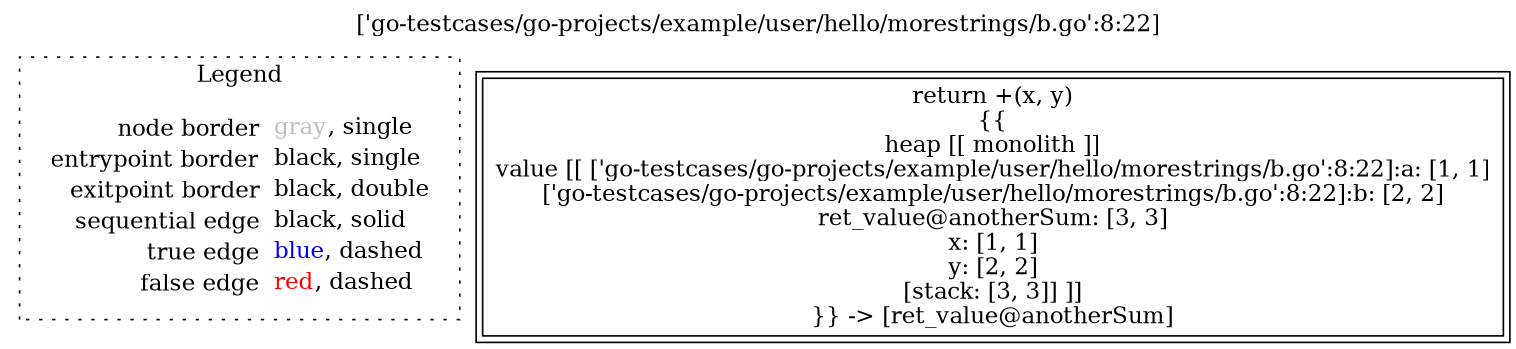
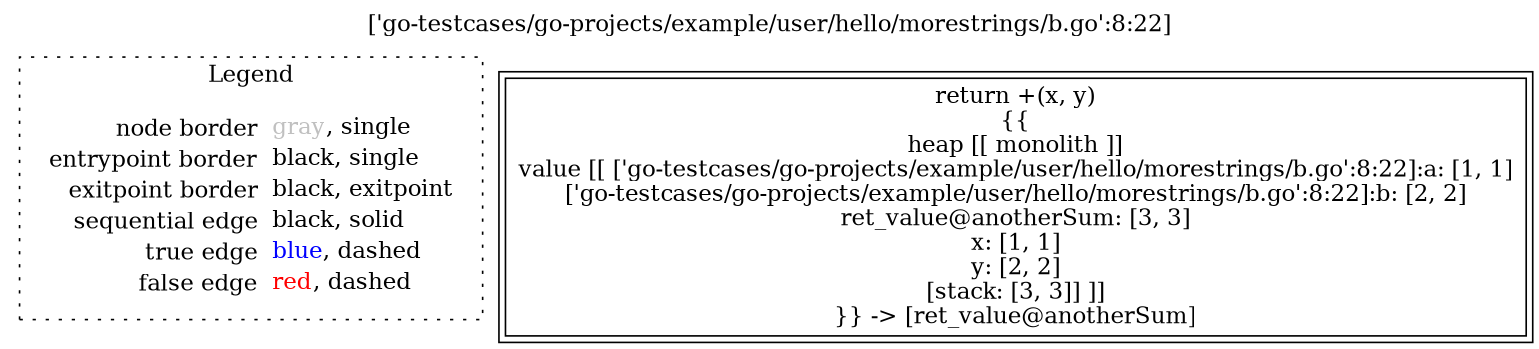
node "node border": text ", double" -> ", exitpoint"
